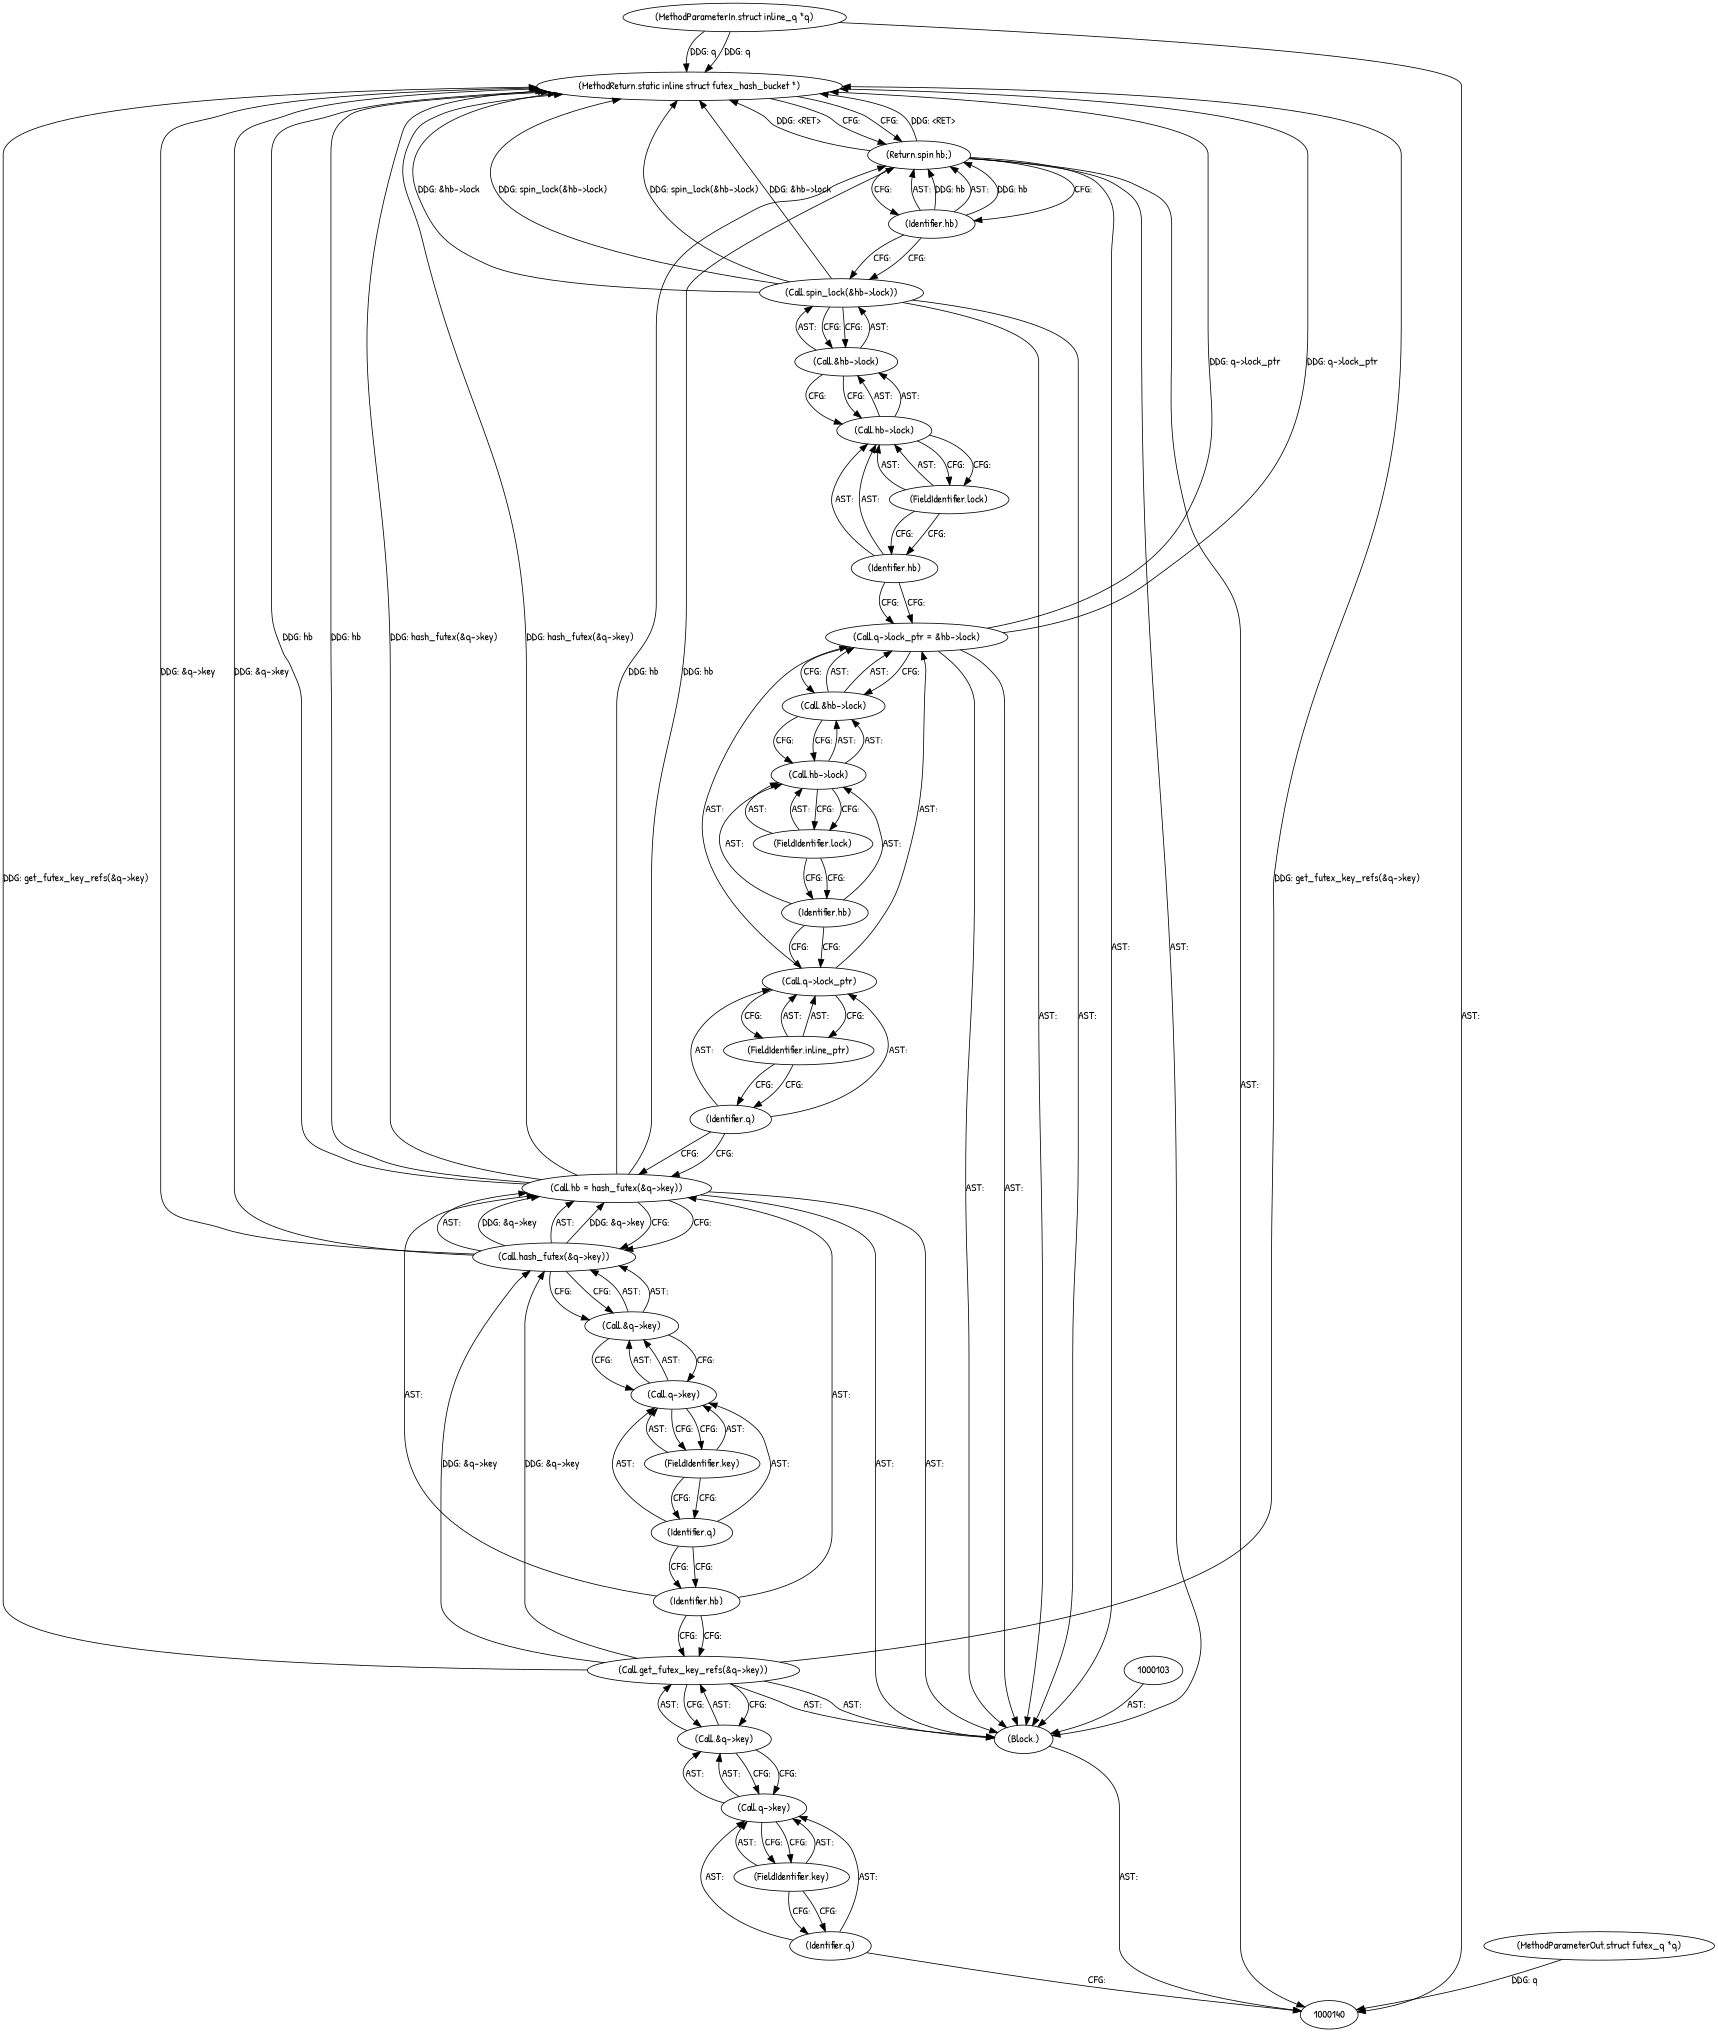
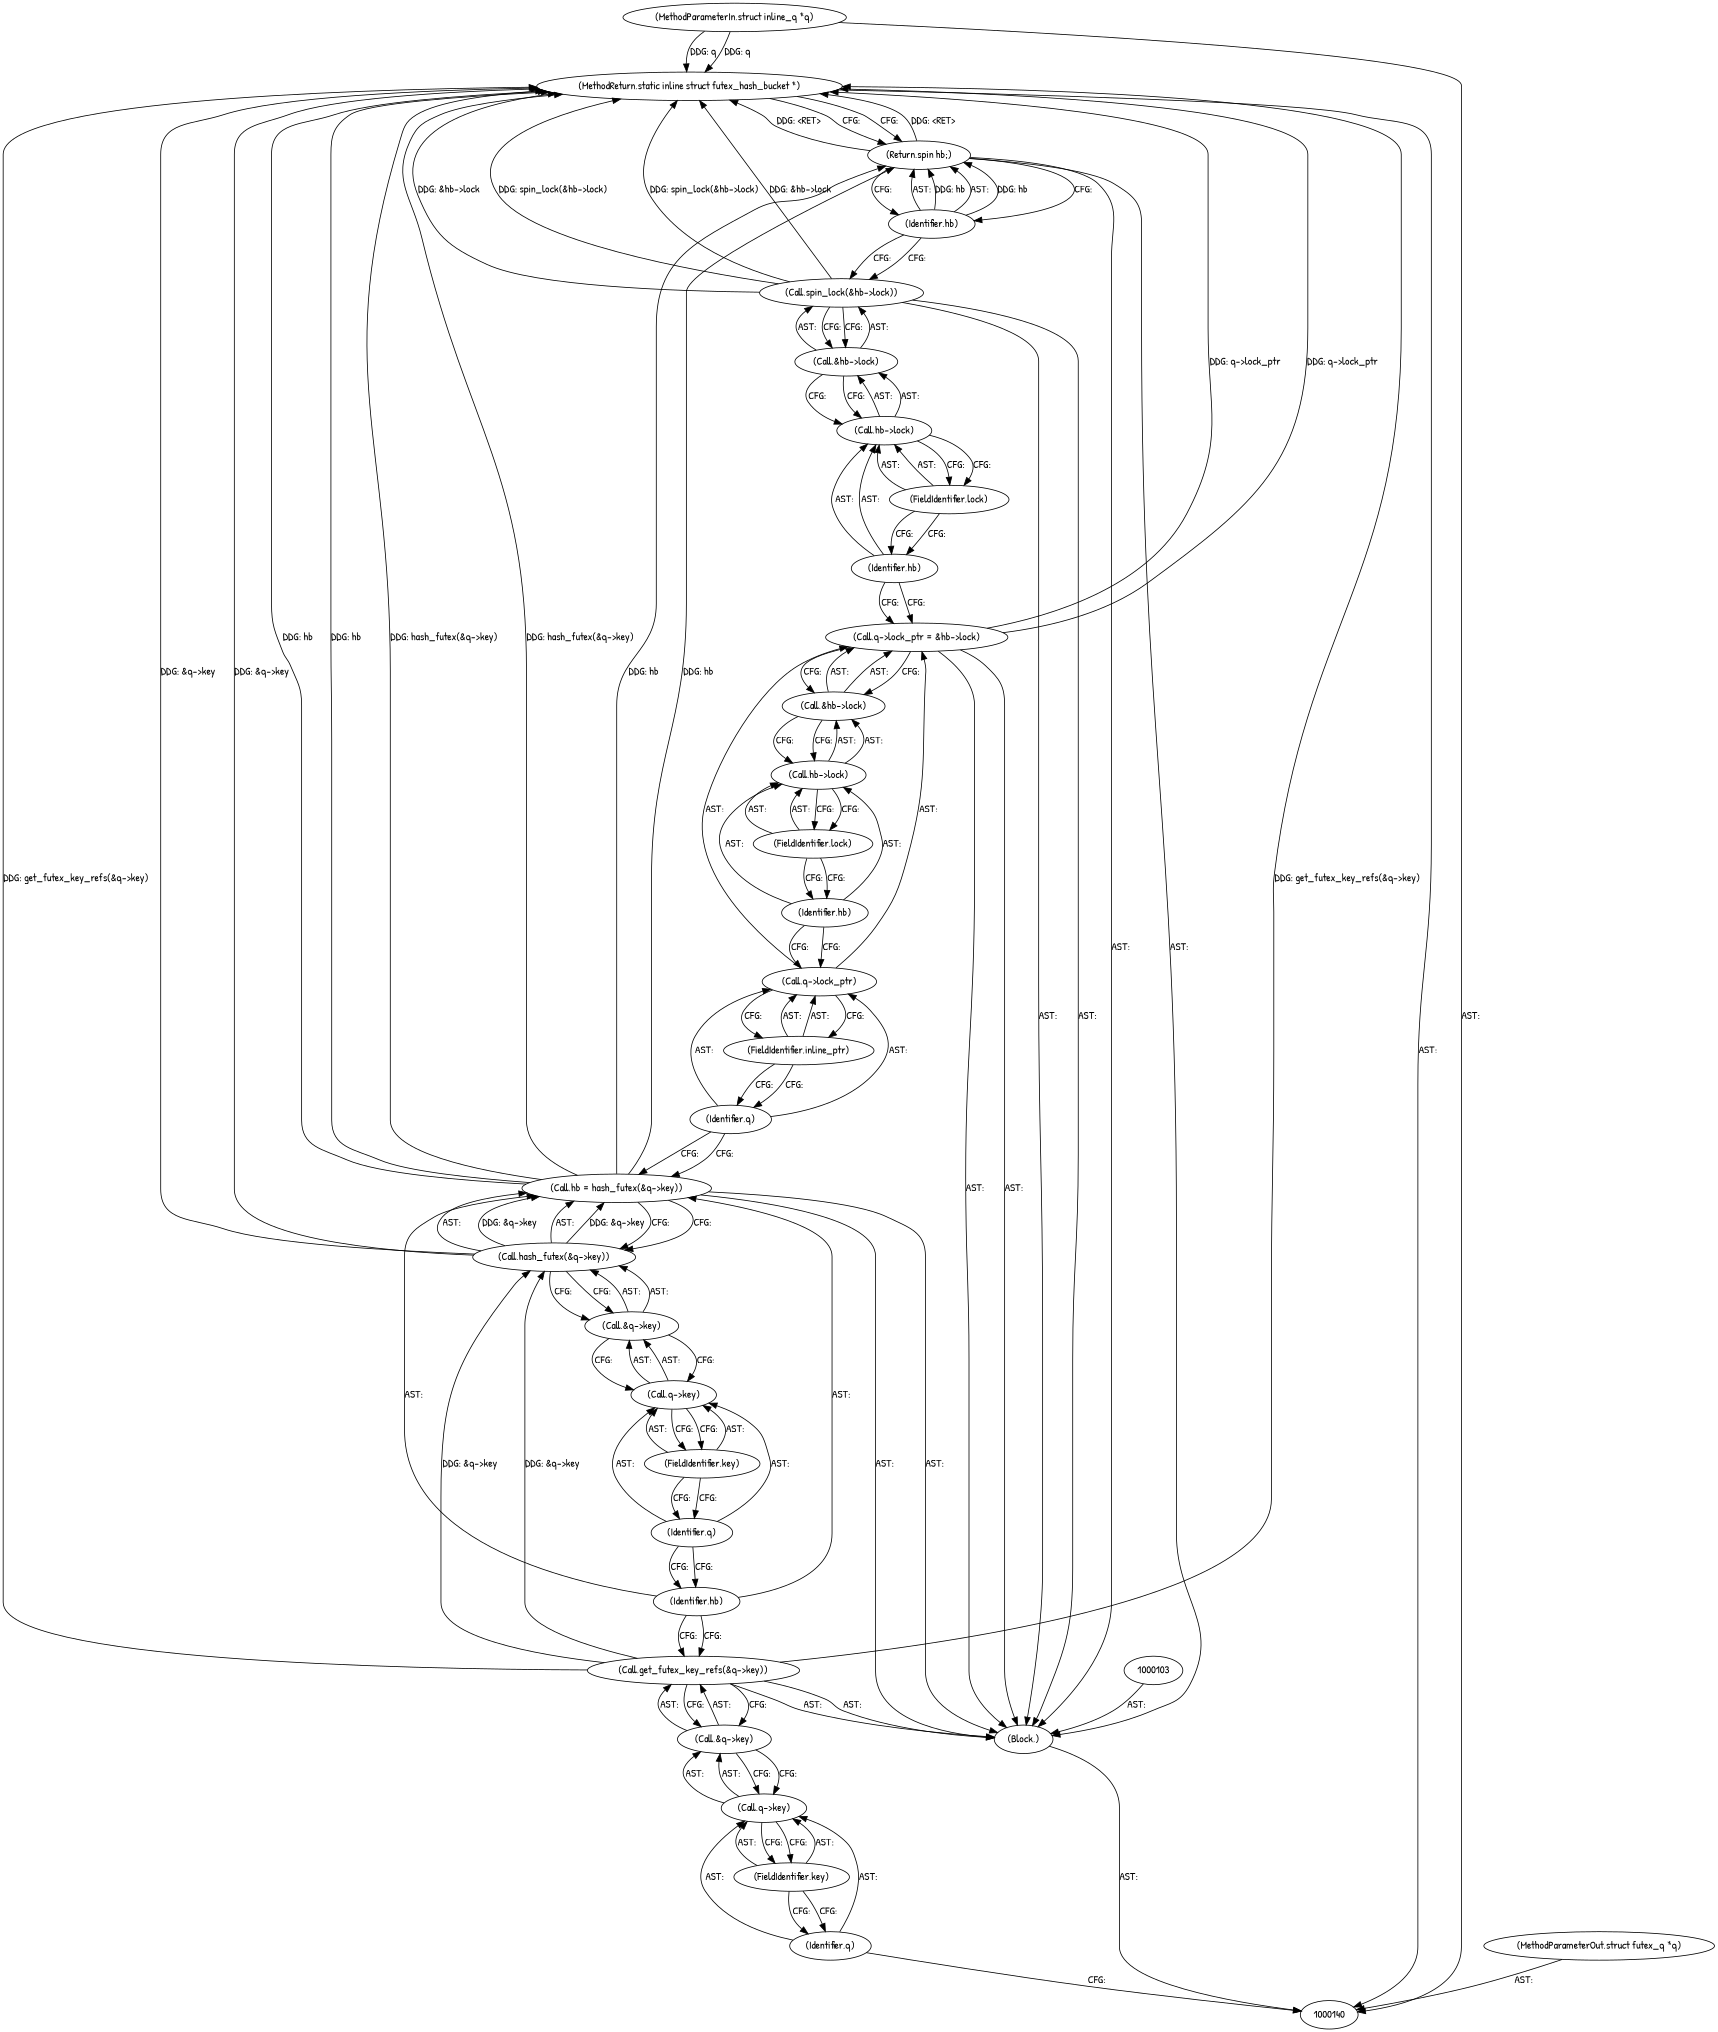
edge "(Return,spin hb;)" -> "1000140": now "(MethodReturn,static inline struct futex_hash_bucket *)" -> "1000140"
edge "(MethodParameterOut,struct futex_q *q)" -> "1000140": label "DDG: q" -> "AST: "
